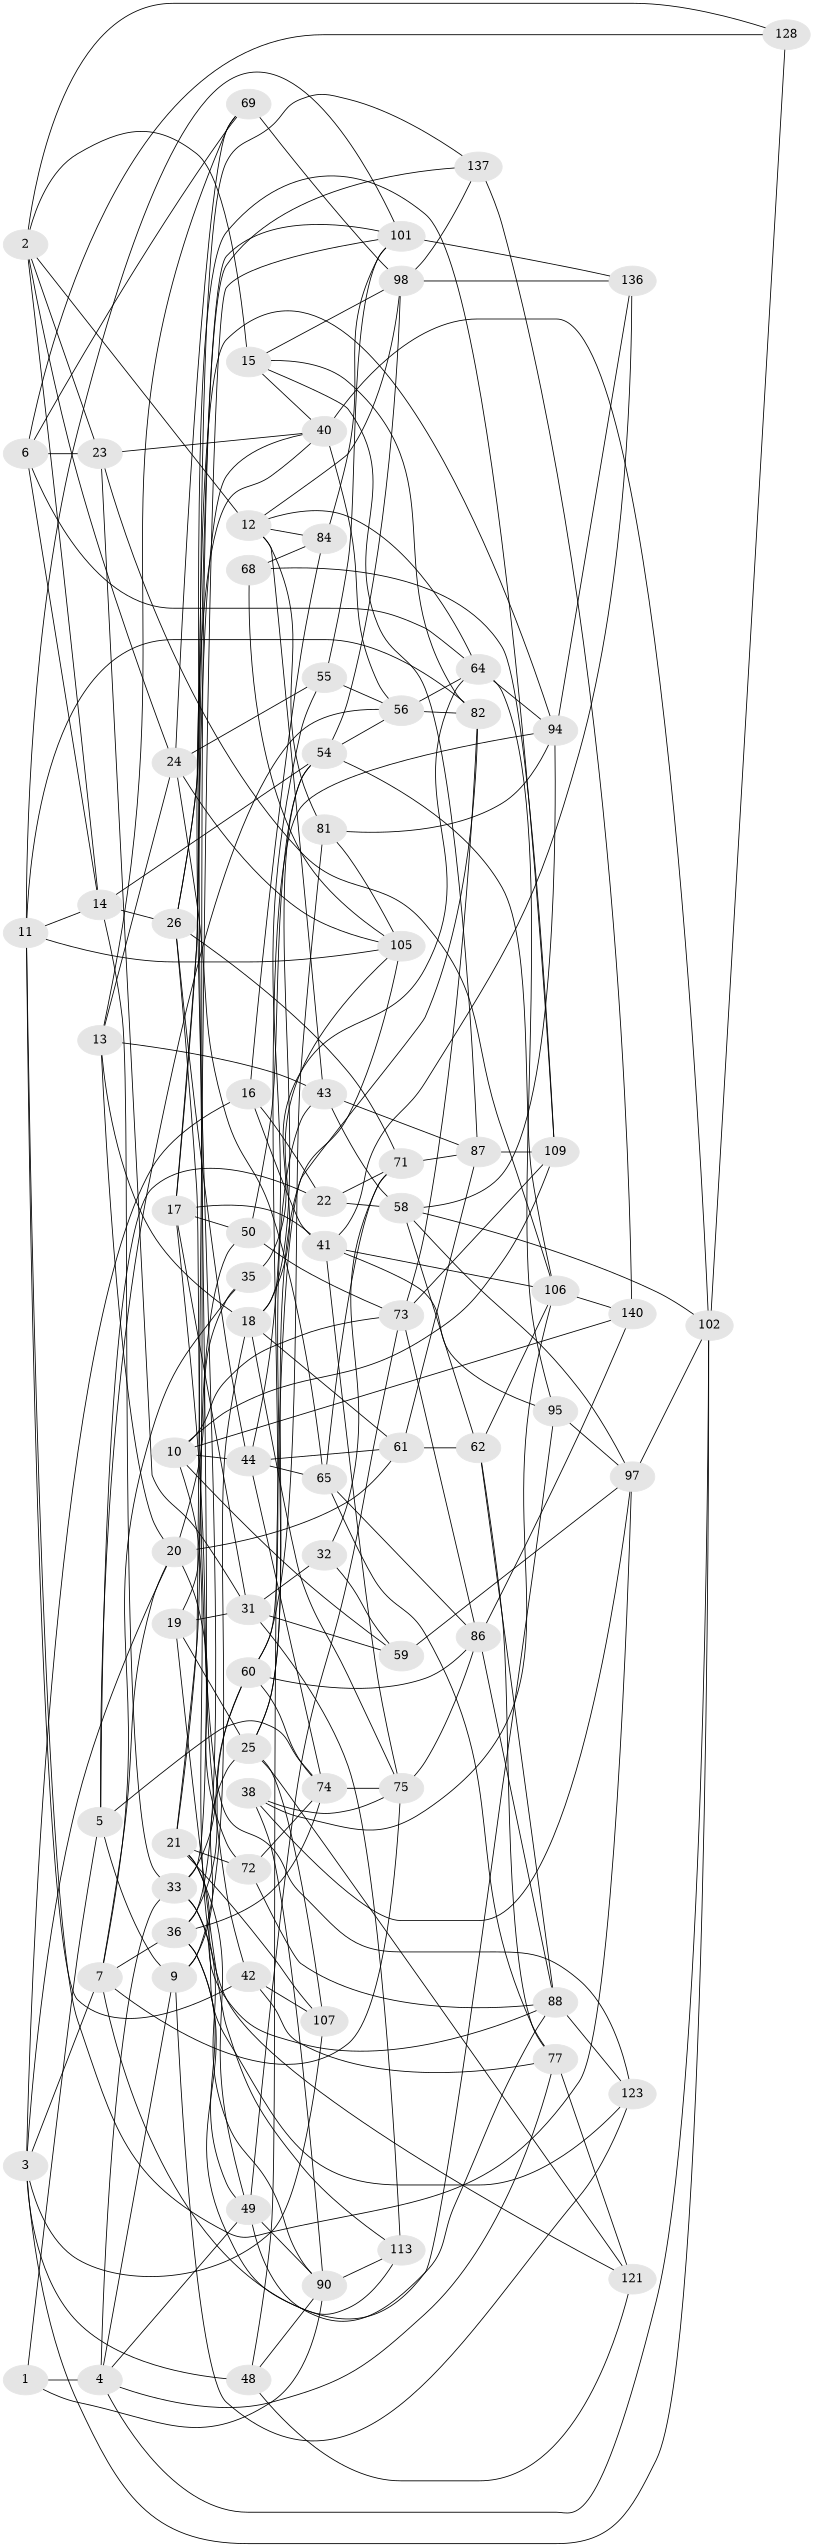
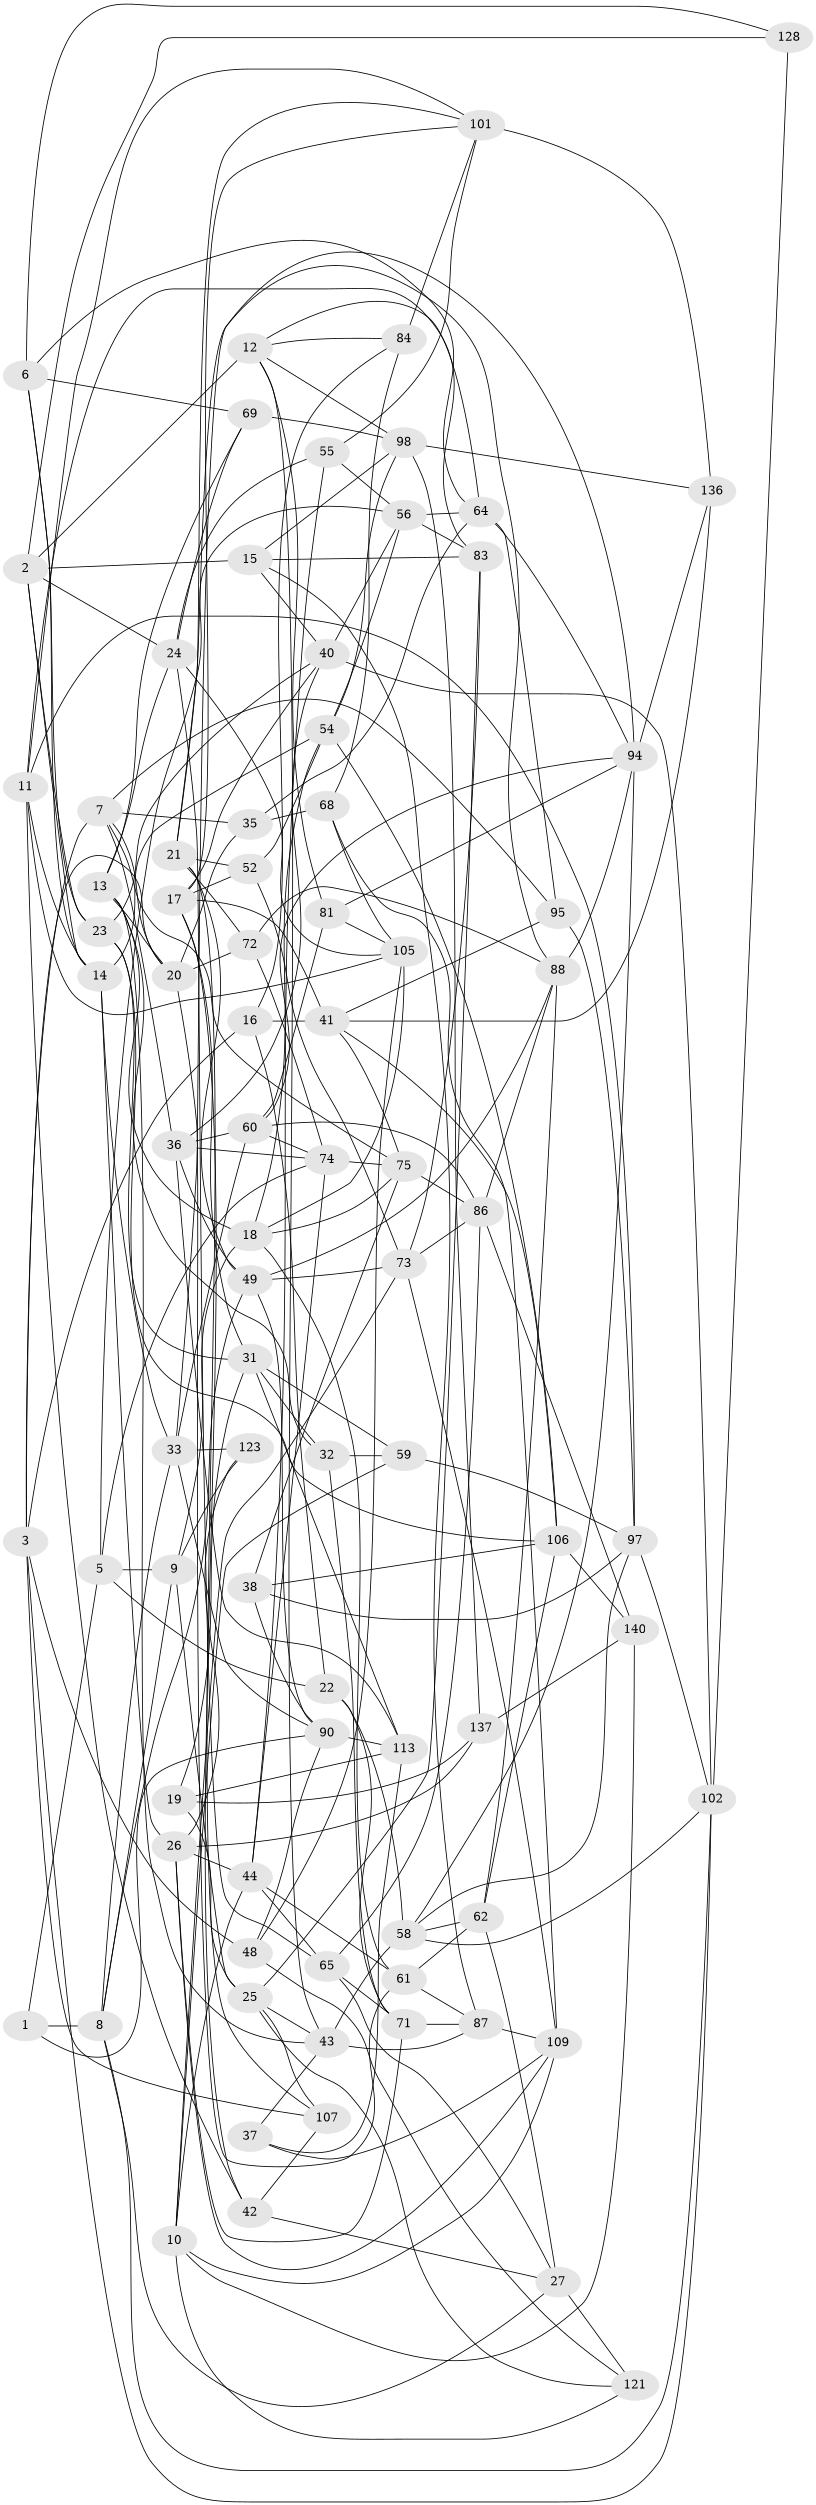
node "82": label "82" -> "83"
edge "68" -- "35": added
edge "13" -- "32": added
node "50": label "50" -> "52"
edge "88" -- "123": now "88" -- "94"
node "77": label "77" -> "27"
node "37": added
node "4": label "4" -> "8"
